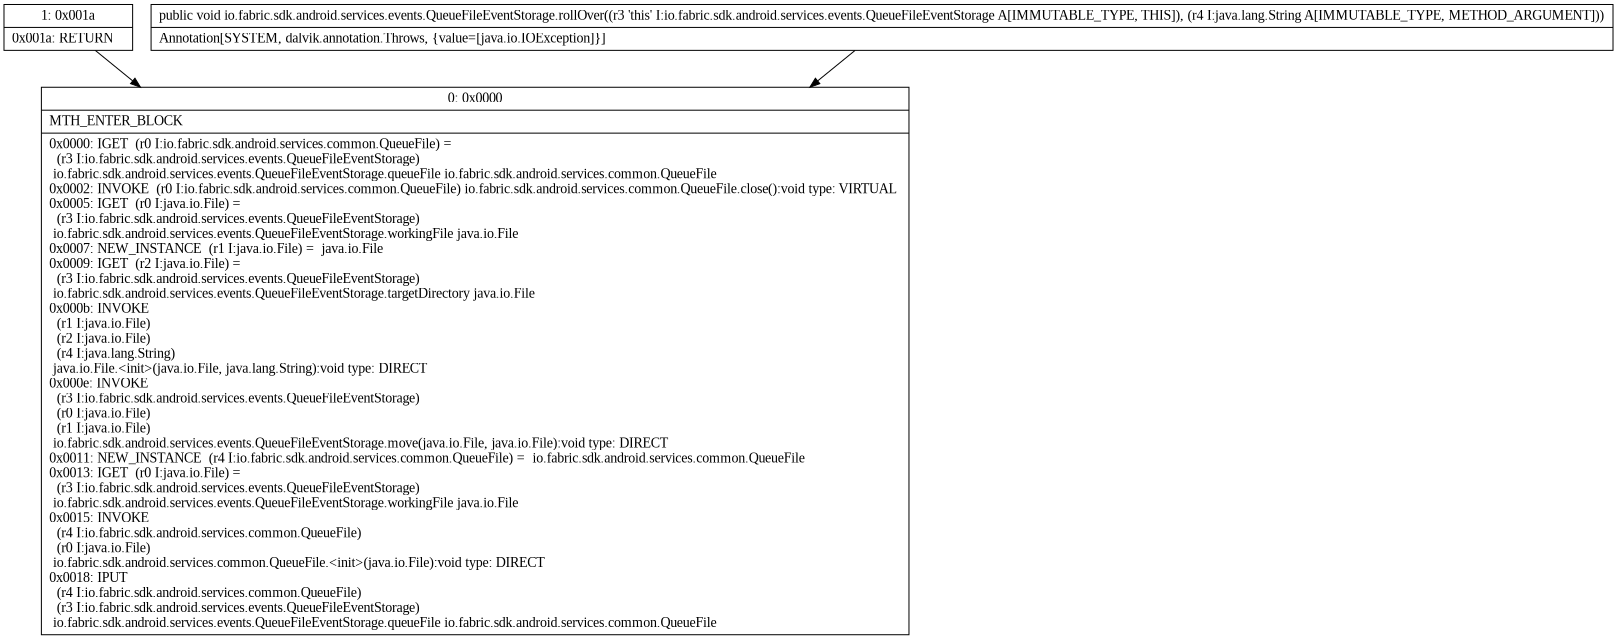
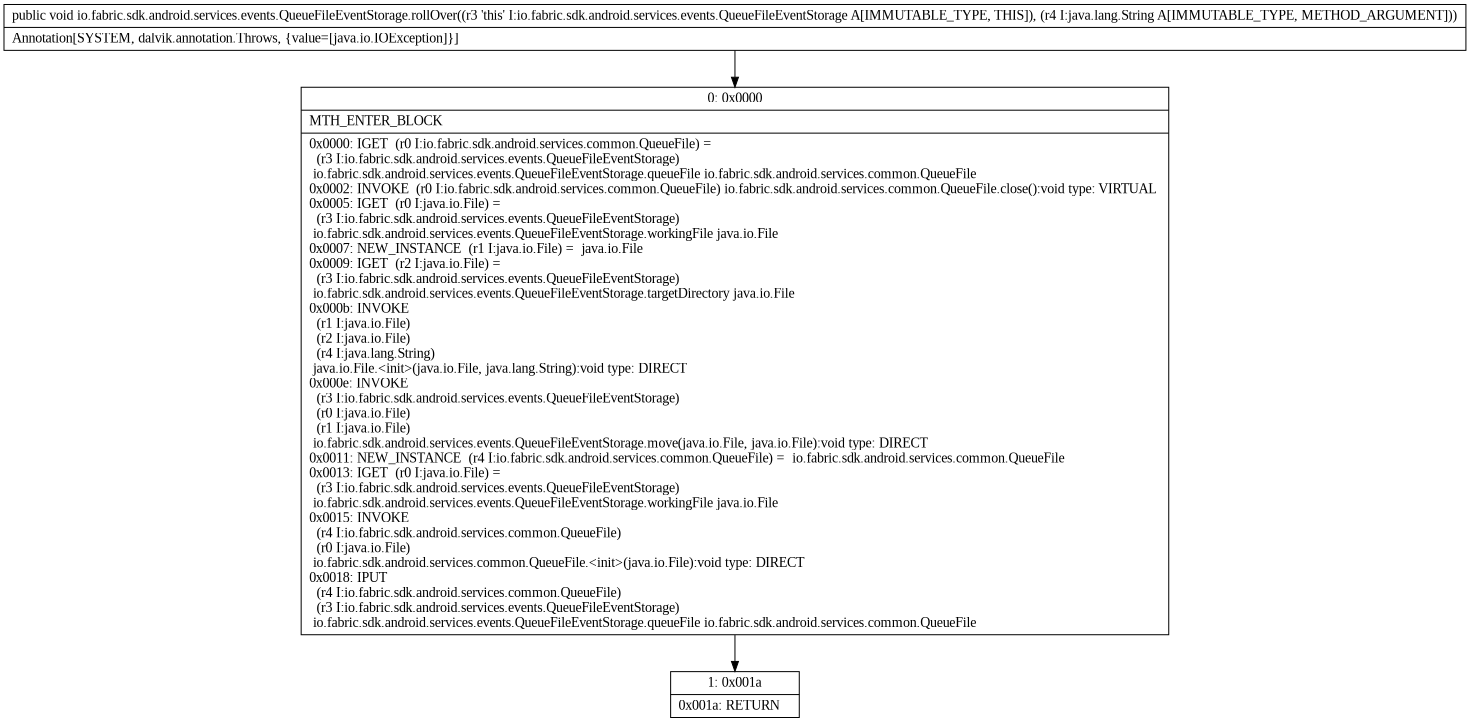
edge "1: 0x001a" -> "0: 0x0000": reversed
